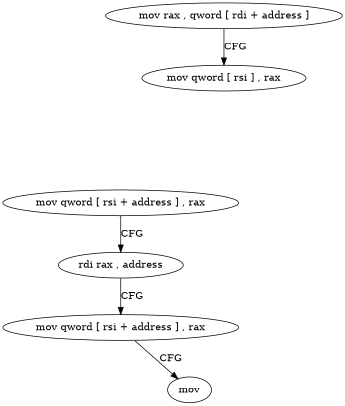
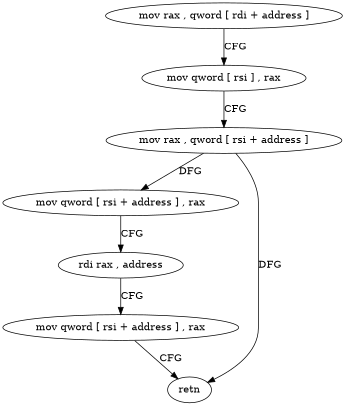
node "mov rax , qword [ rsi + address ]": added
node "mov": label "mov" -> "retn"
